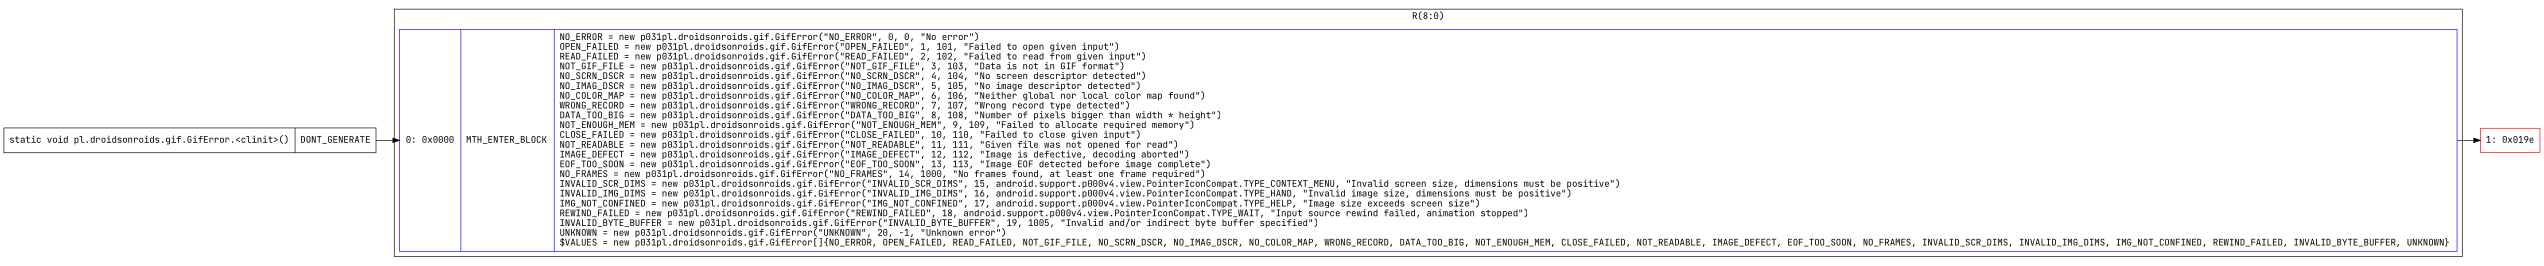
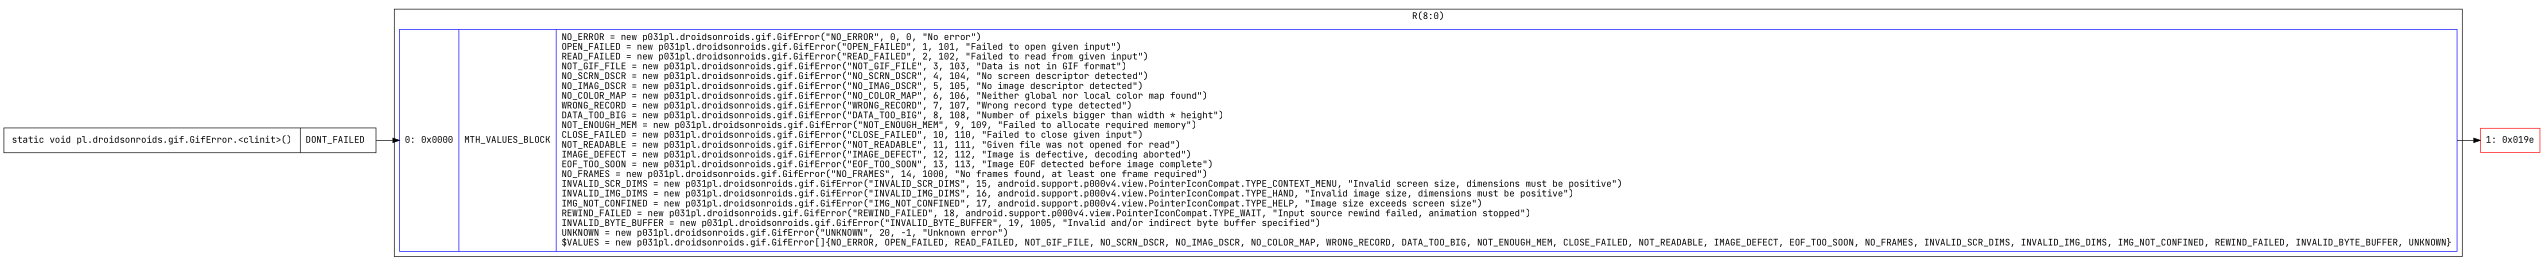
node "static void pl.droidsonroids.gif.GifError.<clinit>()": text "DONT_GENERATE" -> "DONT_FAILED"
node "0: 0x0000": text "MTH_ENTER_BLOCK" -> "MTH_VALUES_BLOCK"
